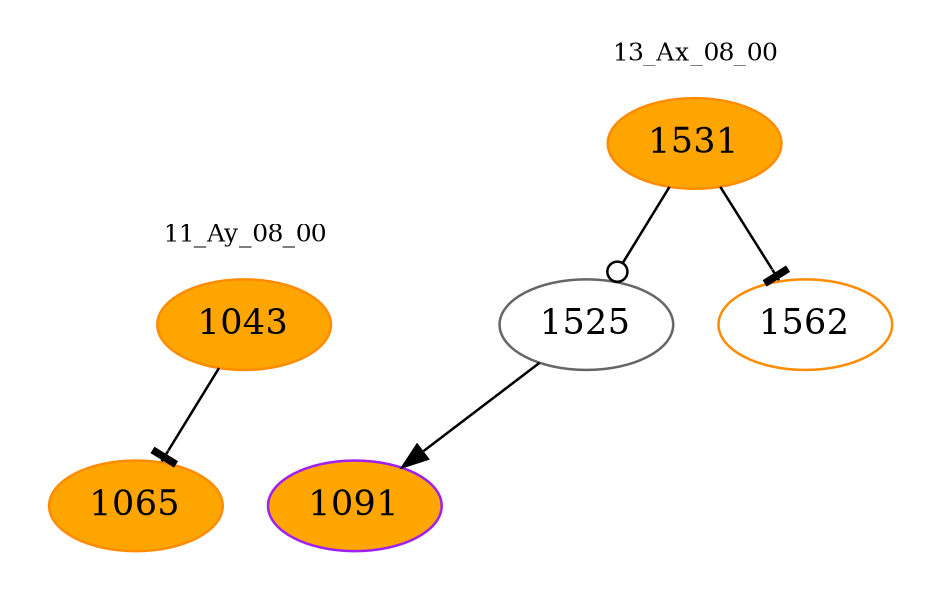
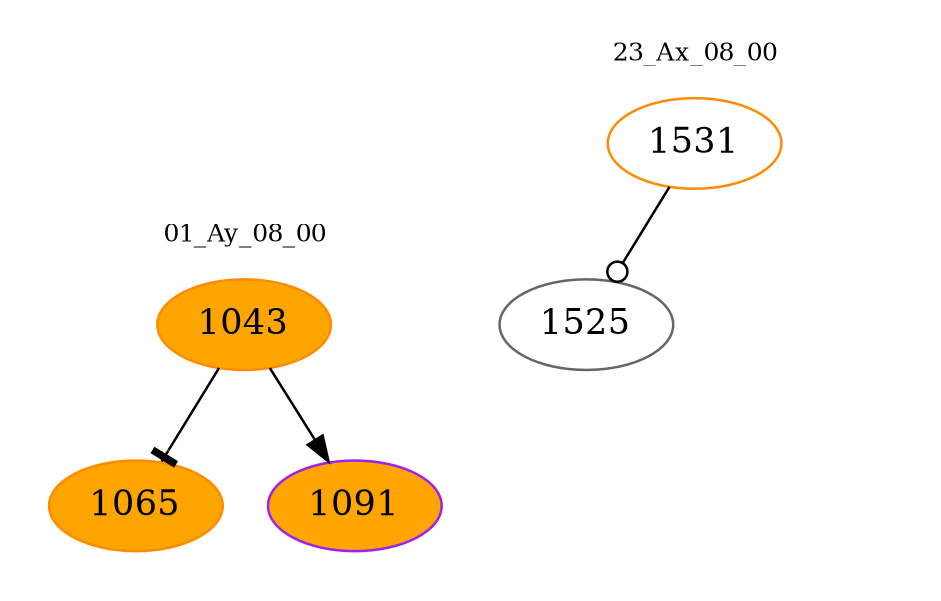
cluster "13_Ax_08_00": label "13_Ax_08_00" -> "23_Ax_08_00"
node "1531": fillcolor orange -> white
cluster "11_Ay_08_00": label "11_Ay_08_00" -> "01_Ay_08_00"
node "1562": removed
edge "1525" -> "1091": now "1043" -> "1091"
